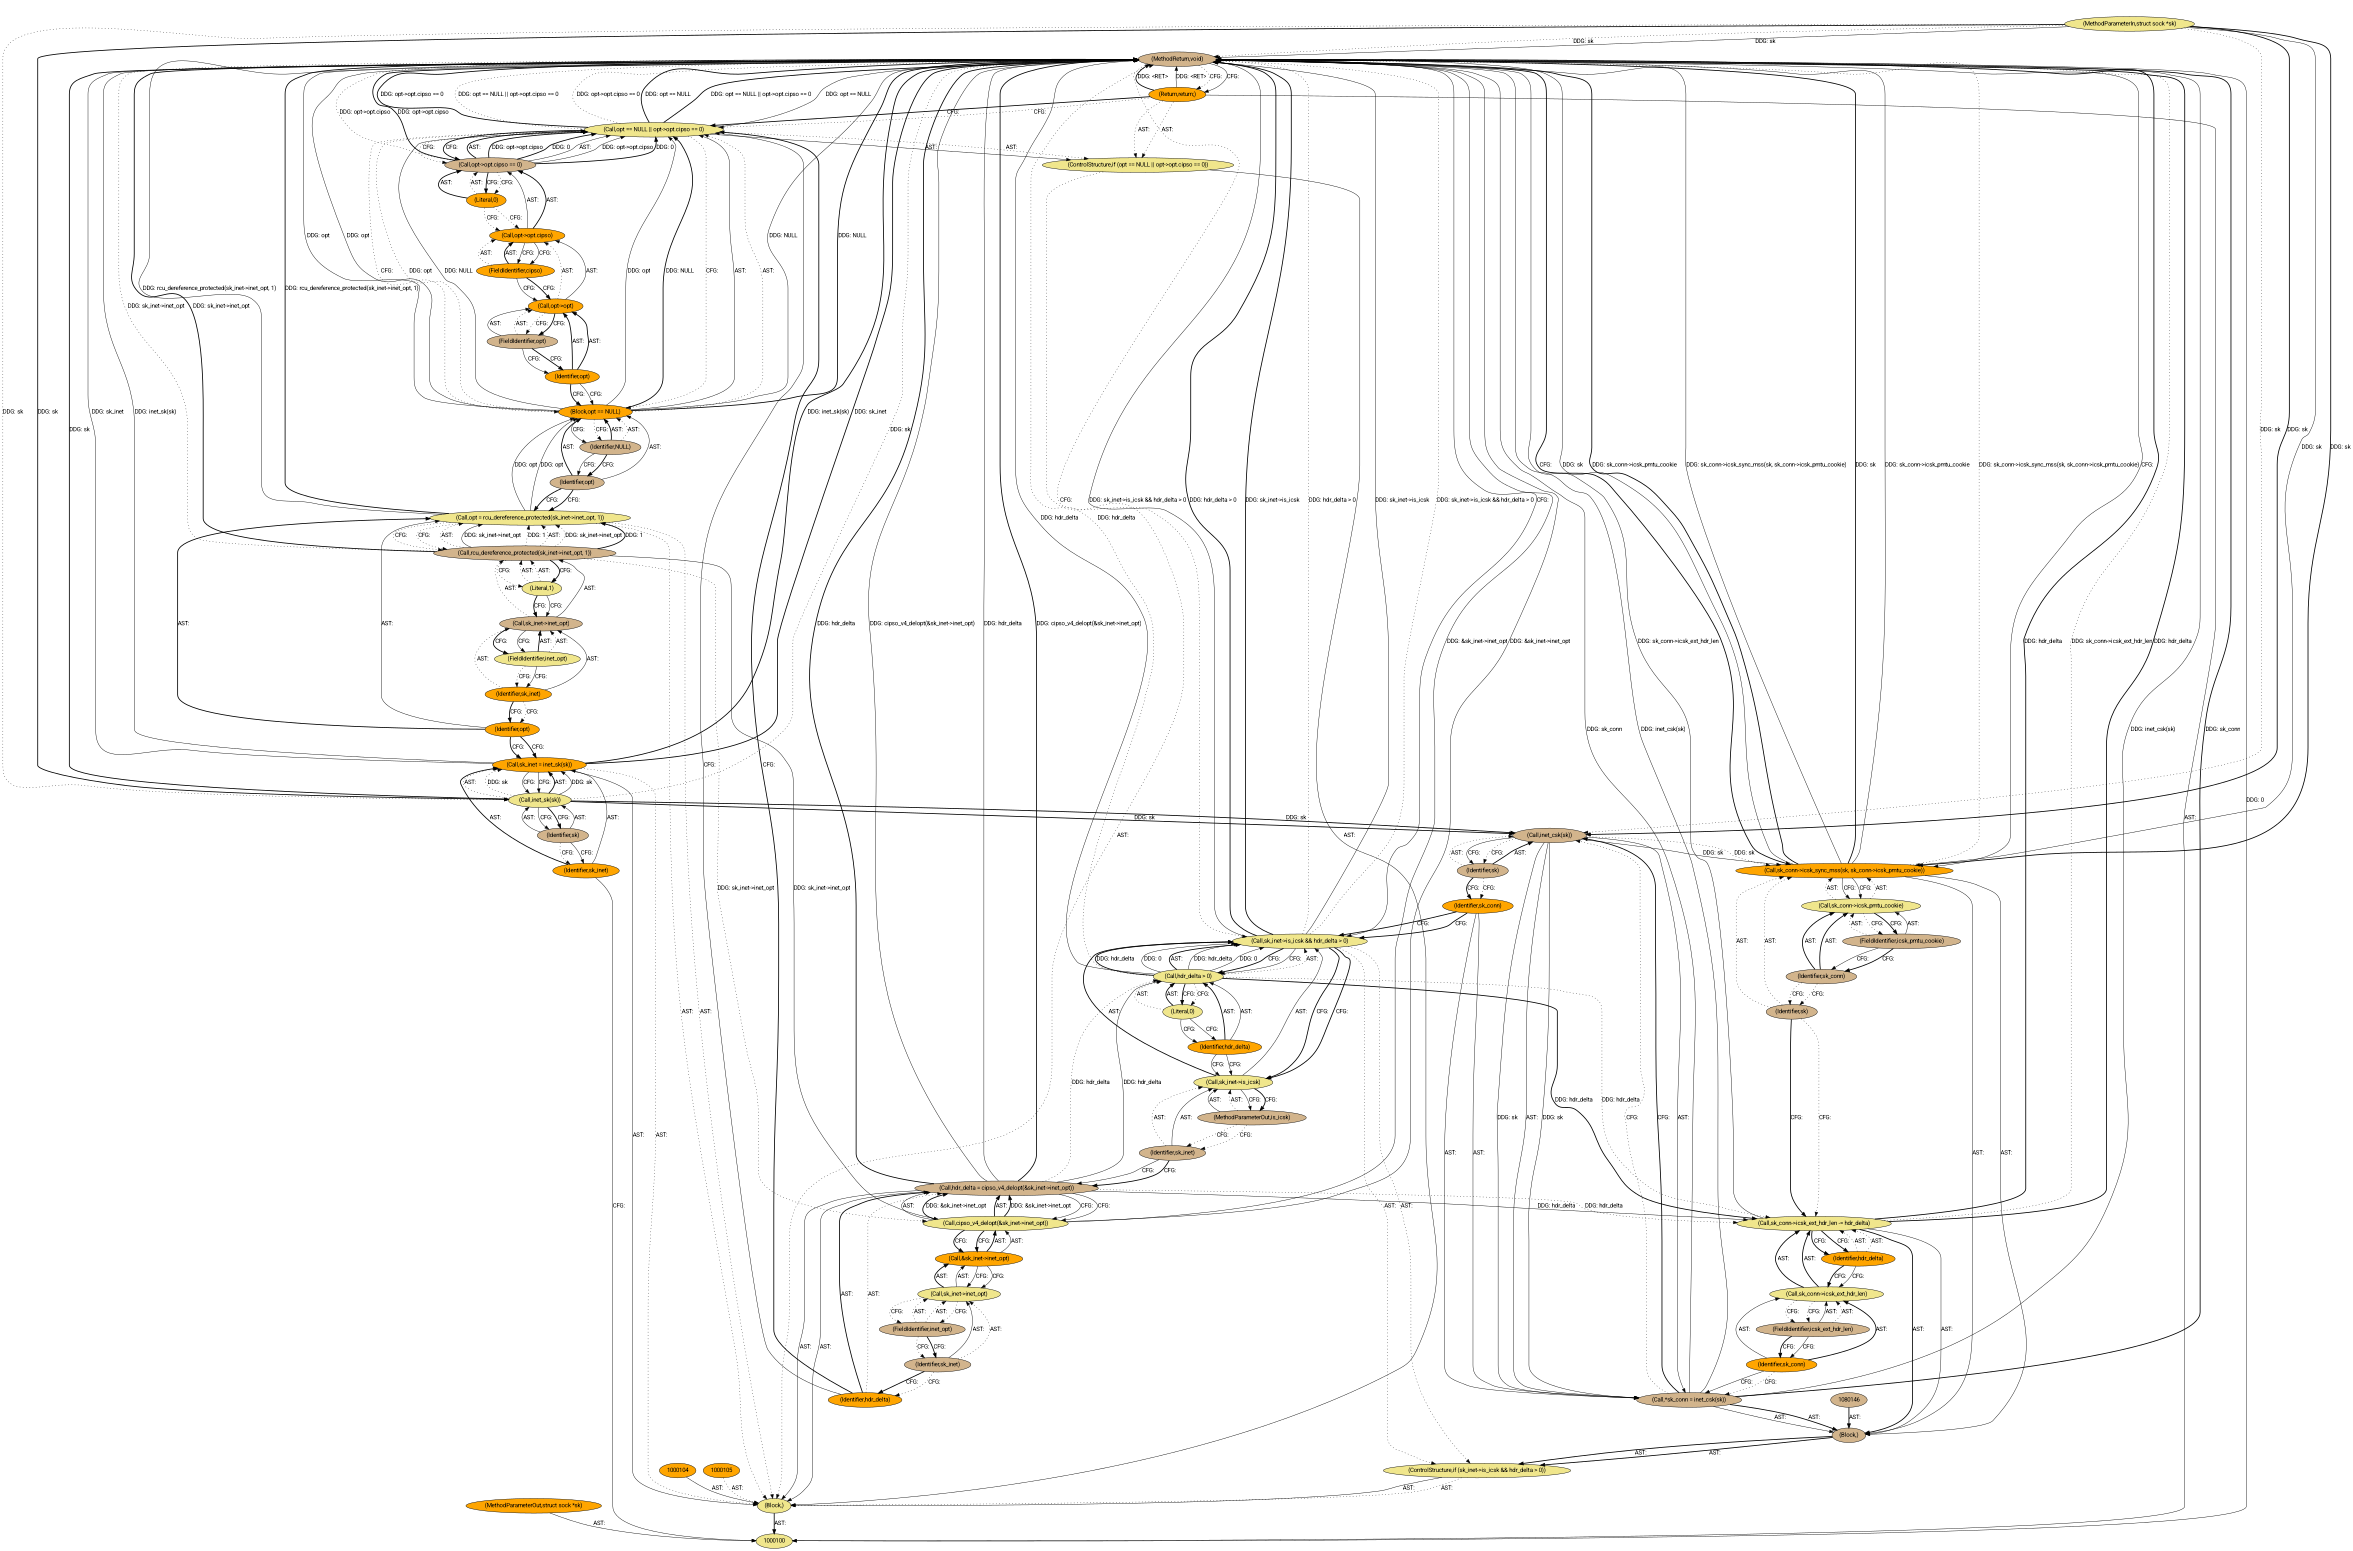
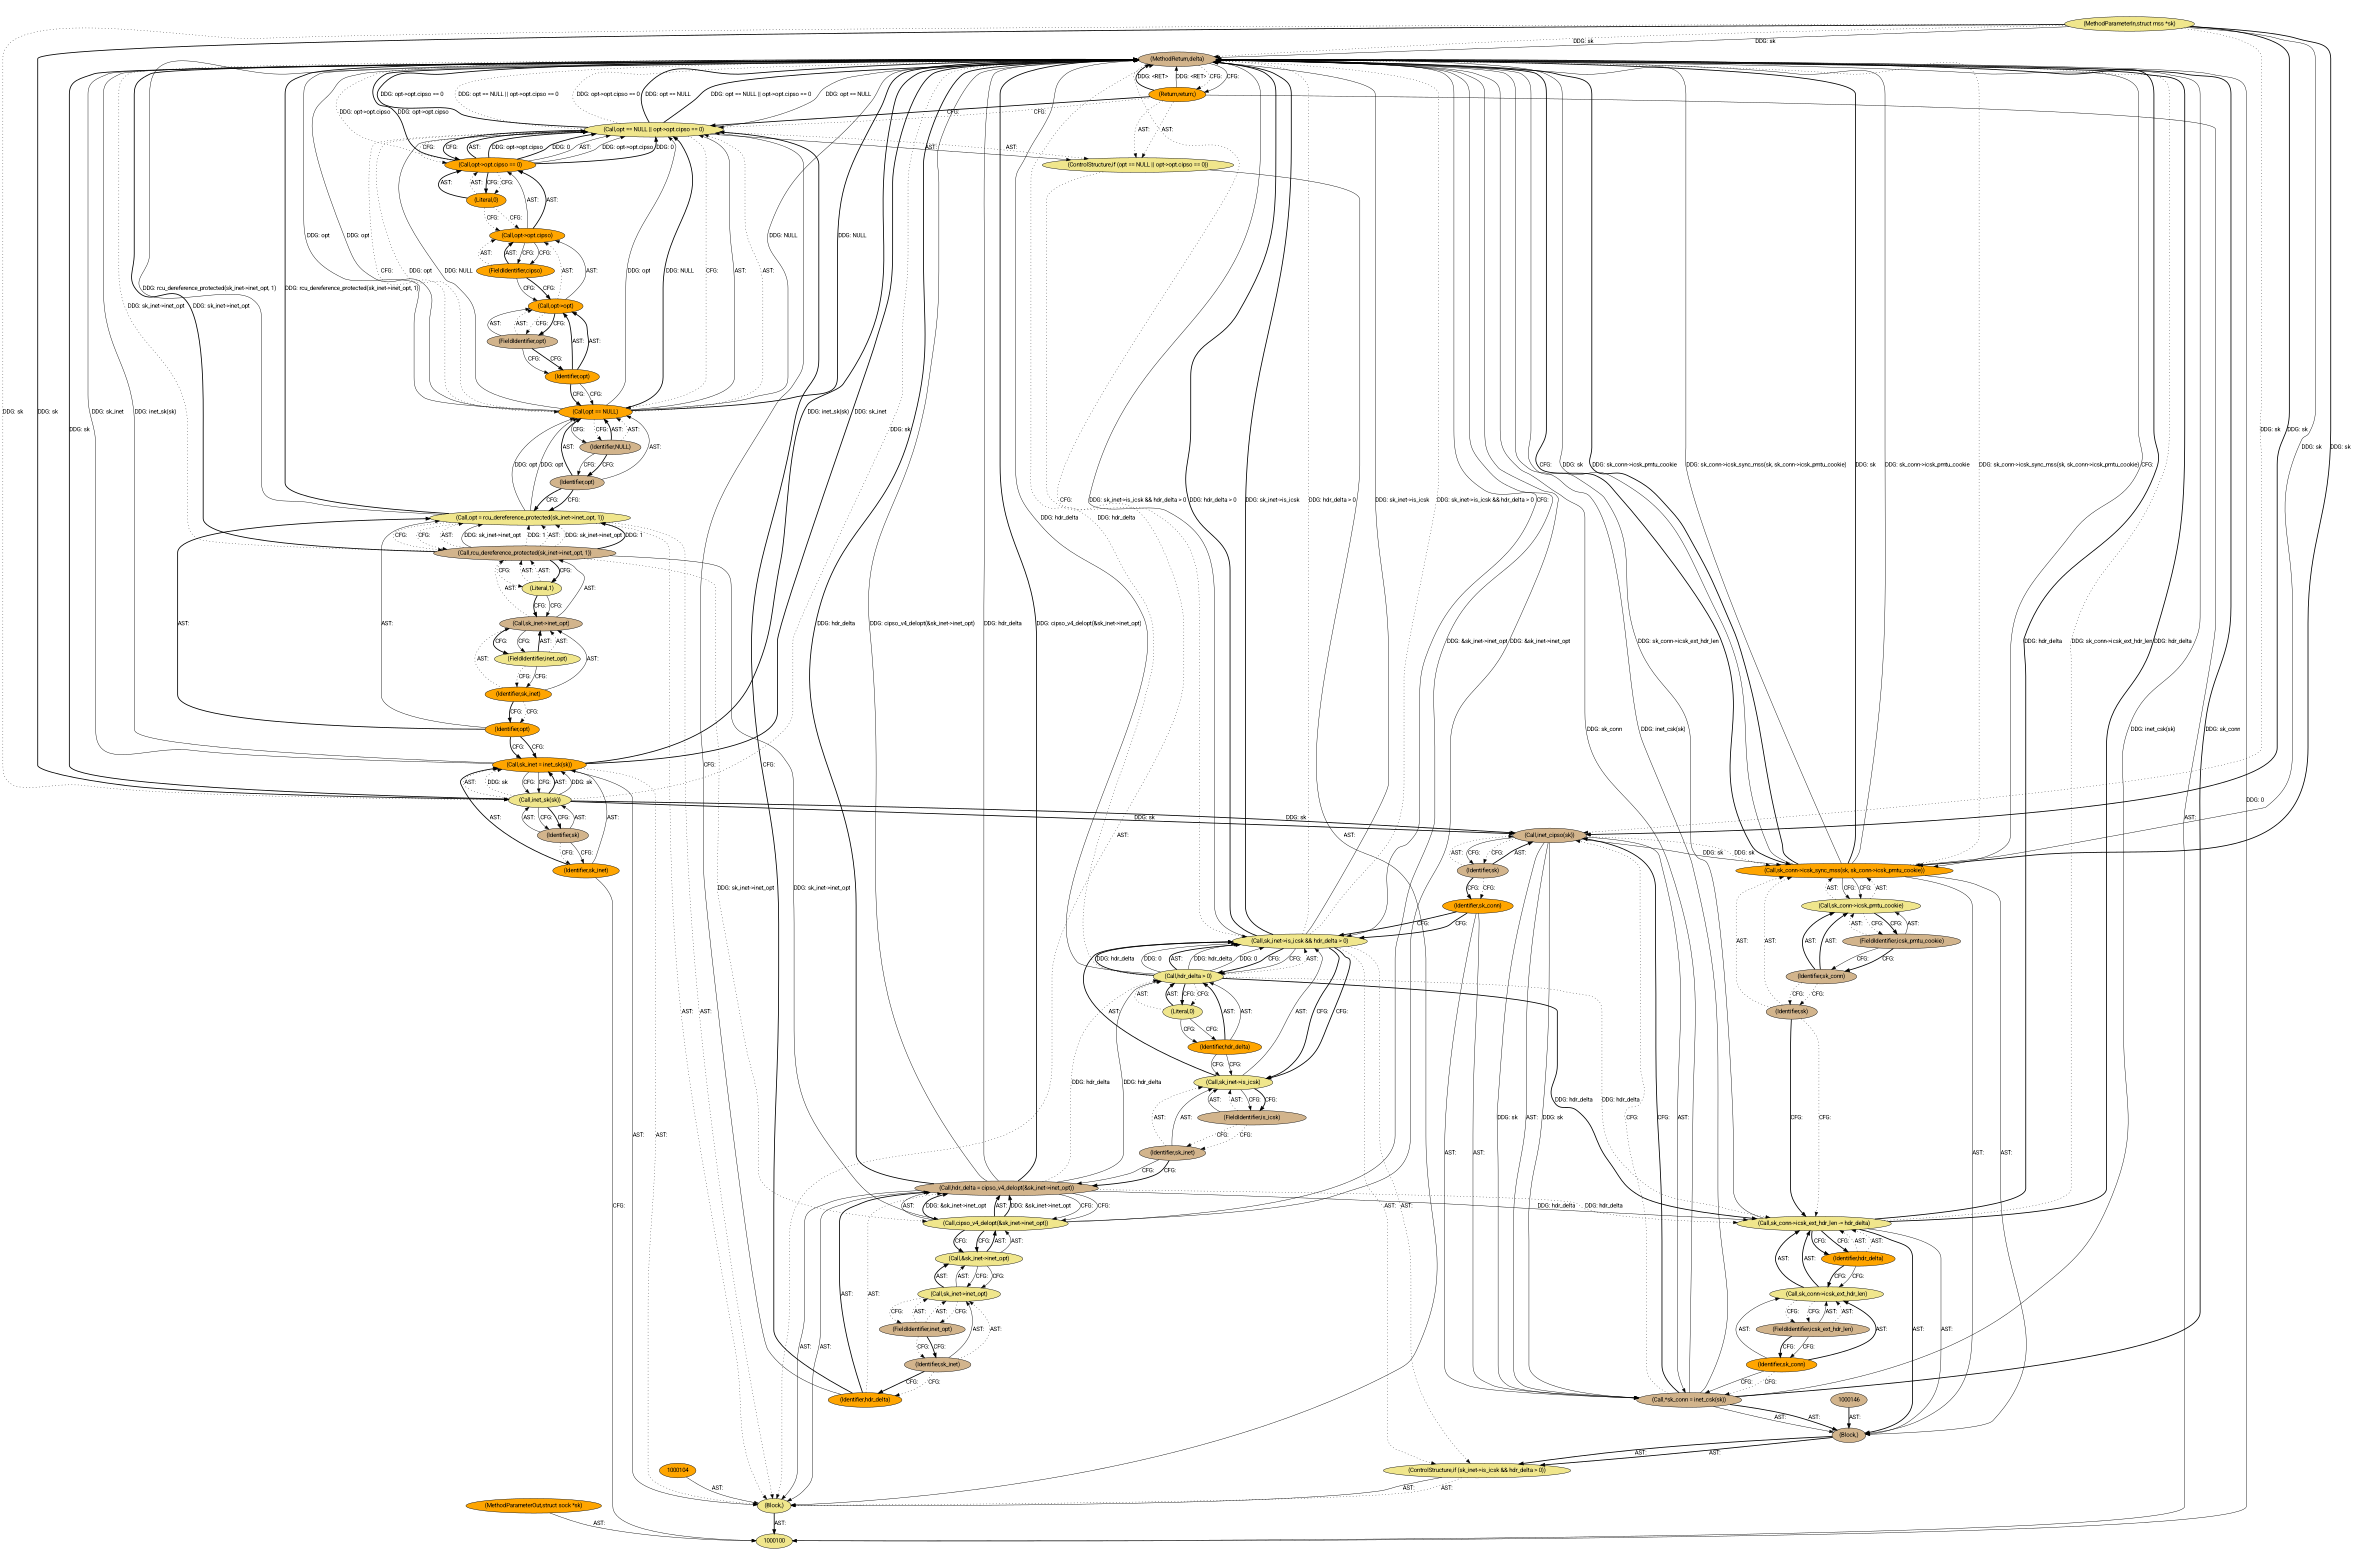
node "(MethodParameterIn,struct sock *sk)": label "(MethodParameterIn,struct sock *sk)" -> "(MethodParameterIn,struct mss *sk)"
node "(MethodReturn,void)": label "(MethodReturn,void)" -> "(MethodReturn,delta)"
node "(Call,opt->opt.cipso == 0)": fillcolor tan -> orange
node "(Block,opt == NULL)": label "(Block,opt == NULL)" -> "(Call,opt == NULL)"
node "(Call,inet_csk(sk))": label "(Call,inet_csk(sk))" -> "(Call,inet_cipso(sk))"
node "(MethodParameterOut,is_icsk)": label "(MethodParameterOut,is_icsk)" -> "(FieldIdentifier,is_icsk)"
node "(Call,&sk_inet->inet_opt)": fillcolor orange -> khaki
node "1080146": label "1080146" -> "1000146"
node "1000105": removed
